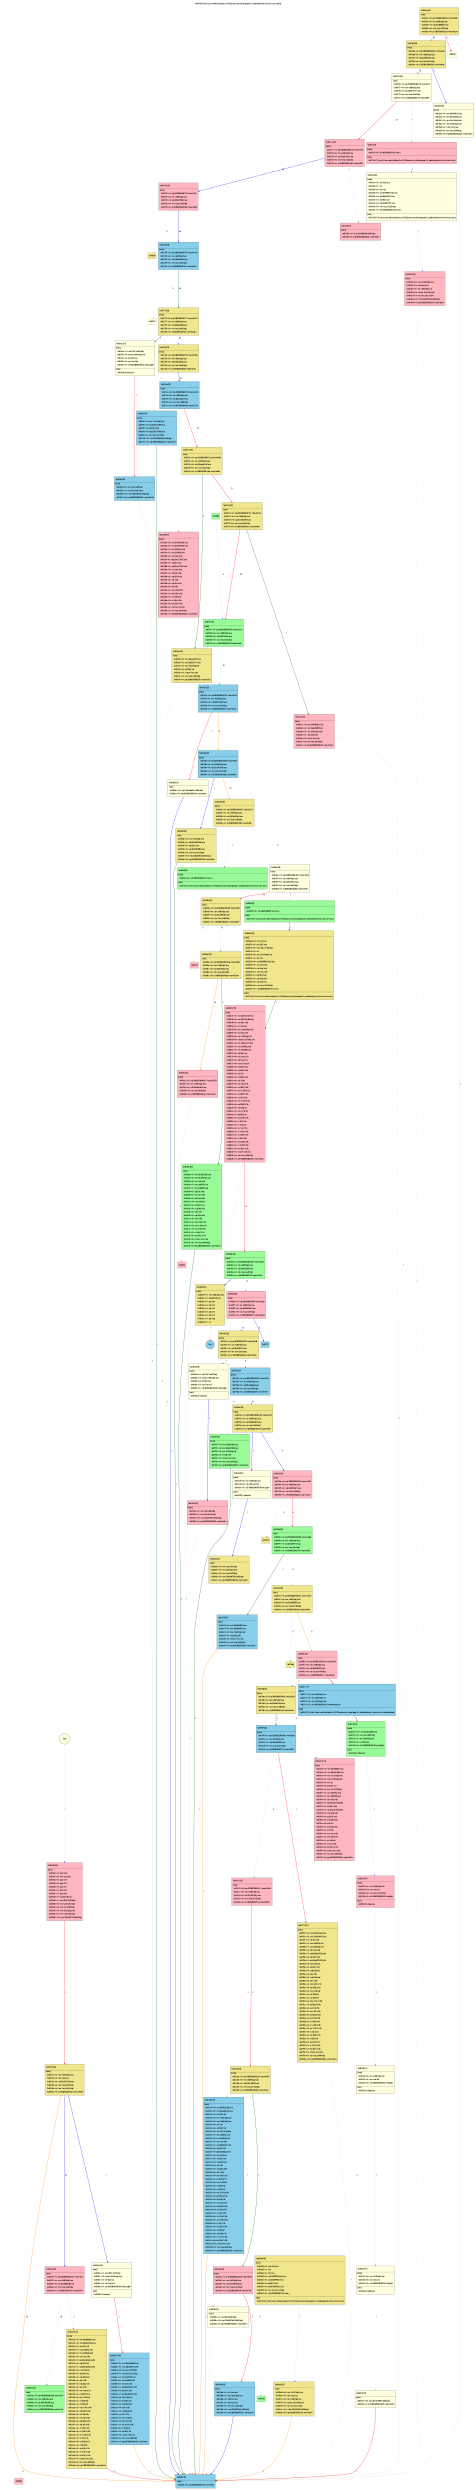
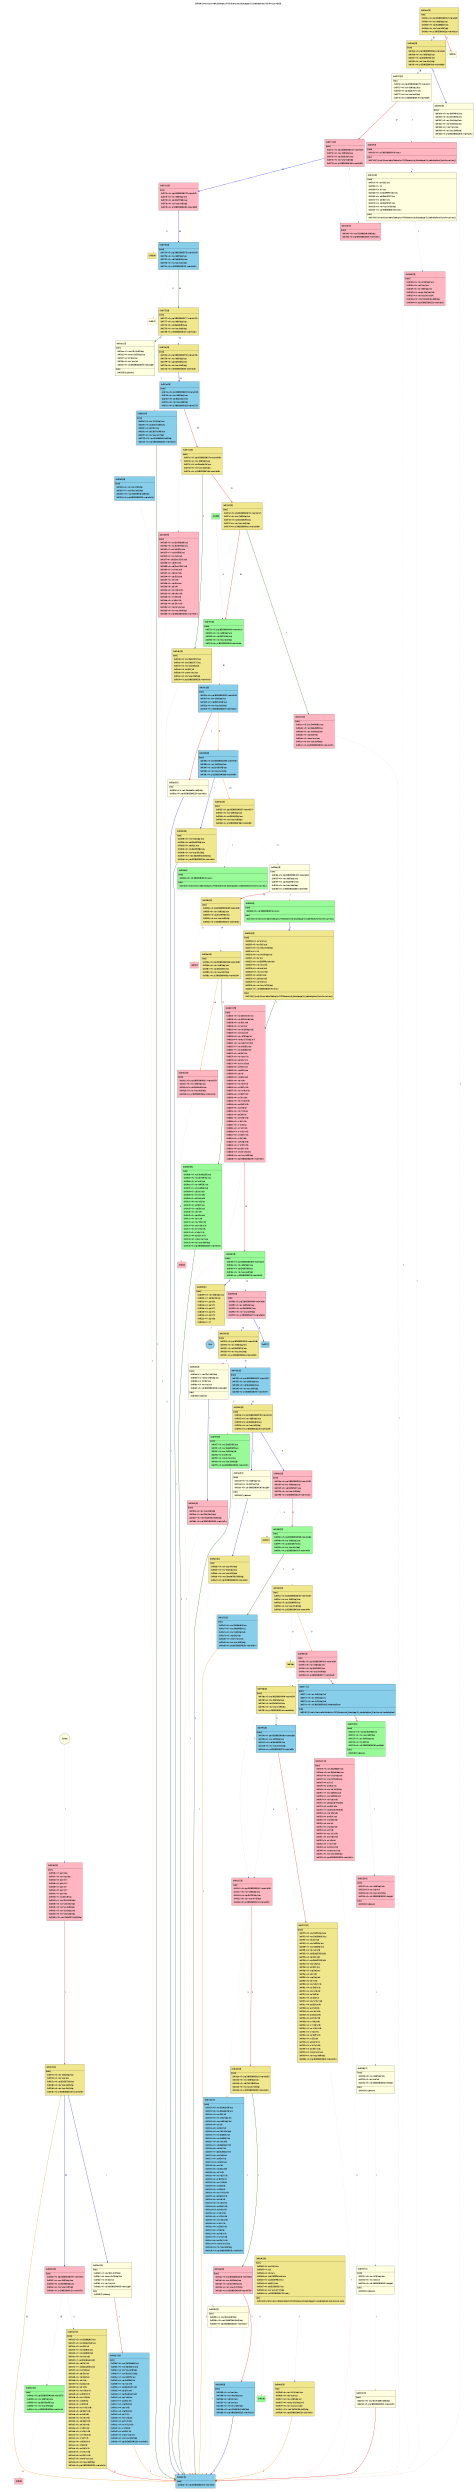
edge "0x401aec [23]" -> "0x401b03 [26]": removed, label "1"
edge "0x4019da [28]" -> "0x401ee5 [114]": now "0x4019da [28]" -> "0x401a12 [28]"
node "Entry": label "Entry" -> "Desktop"
edge "0x401c34 [167]" -> "0x40235c [5]": style bold -> dotted
